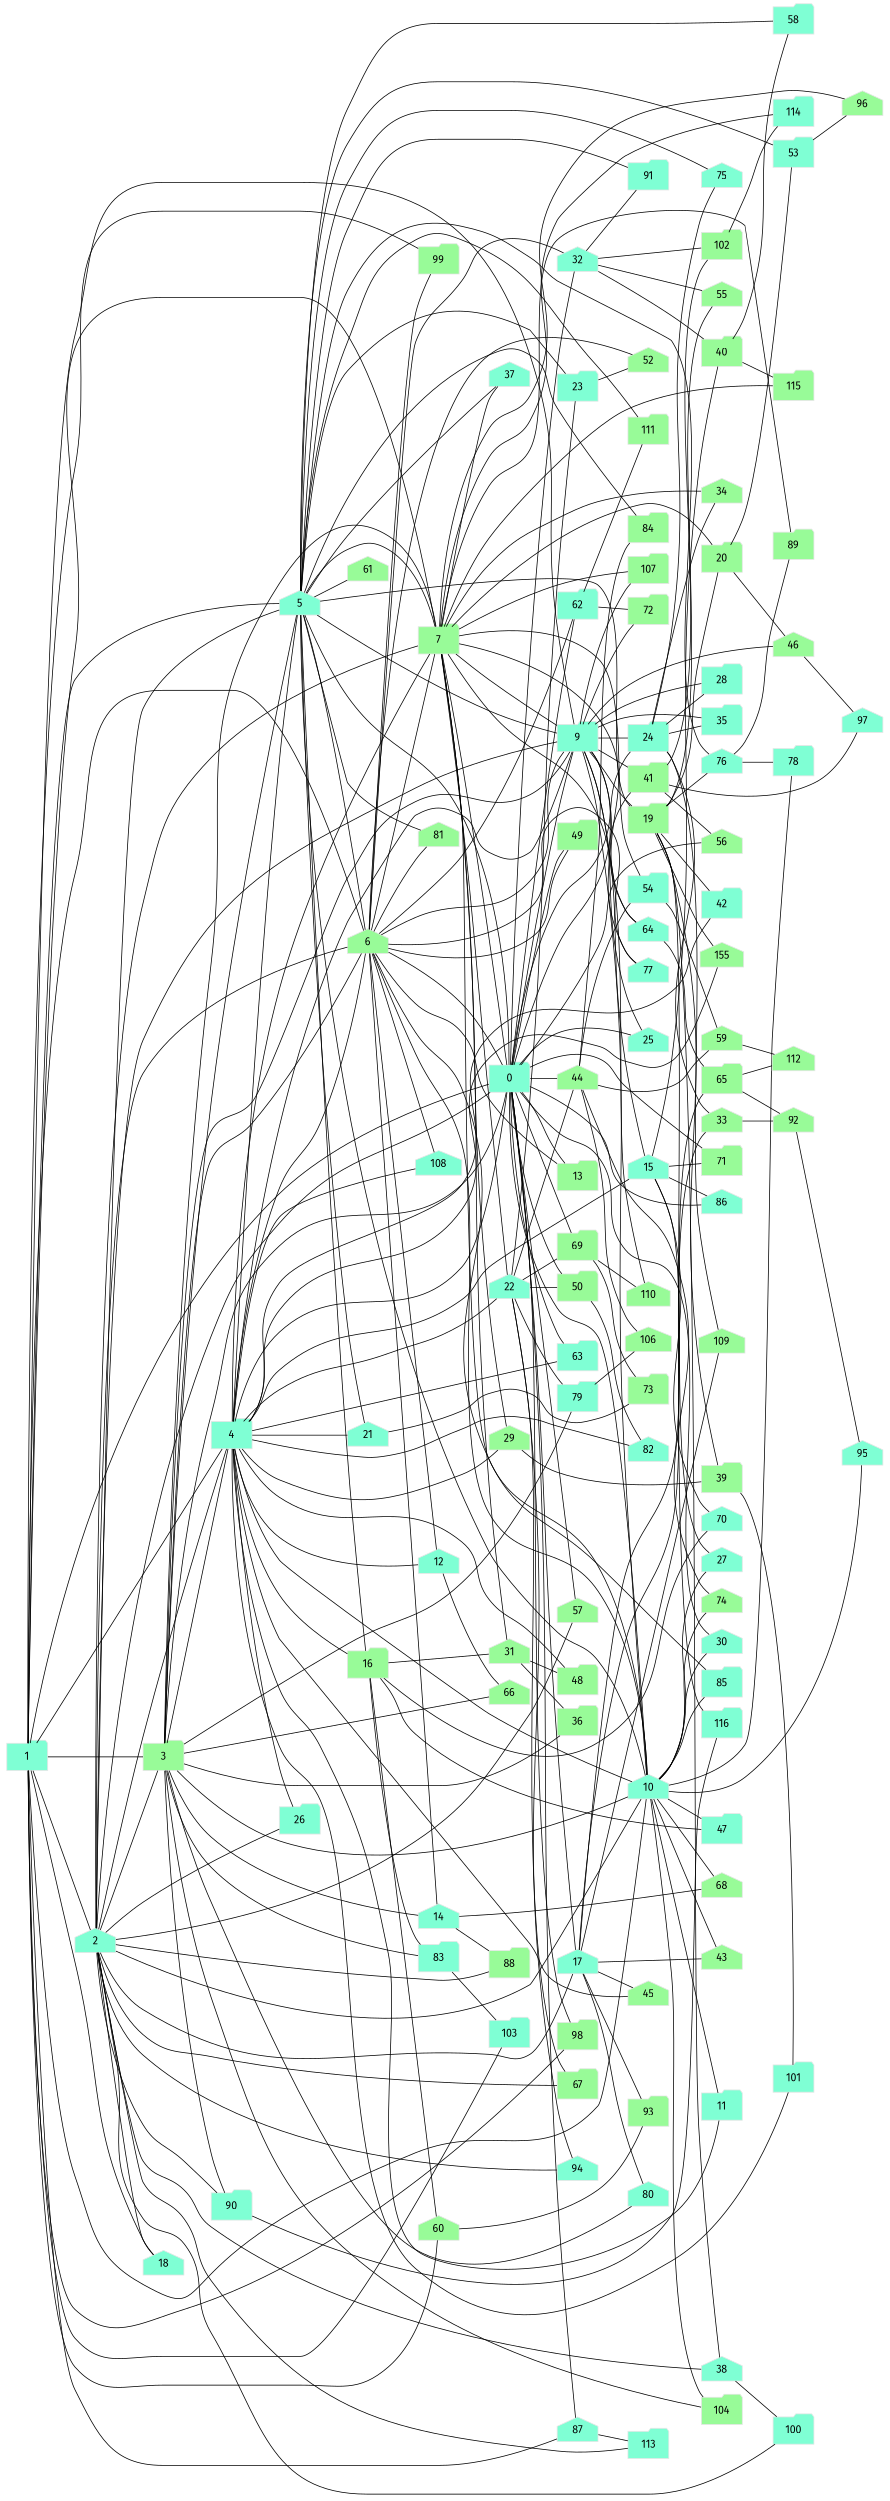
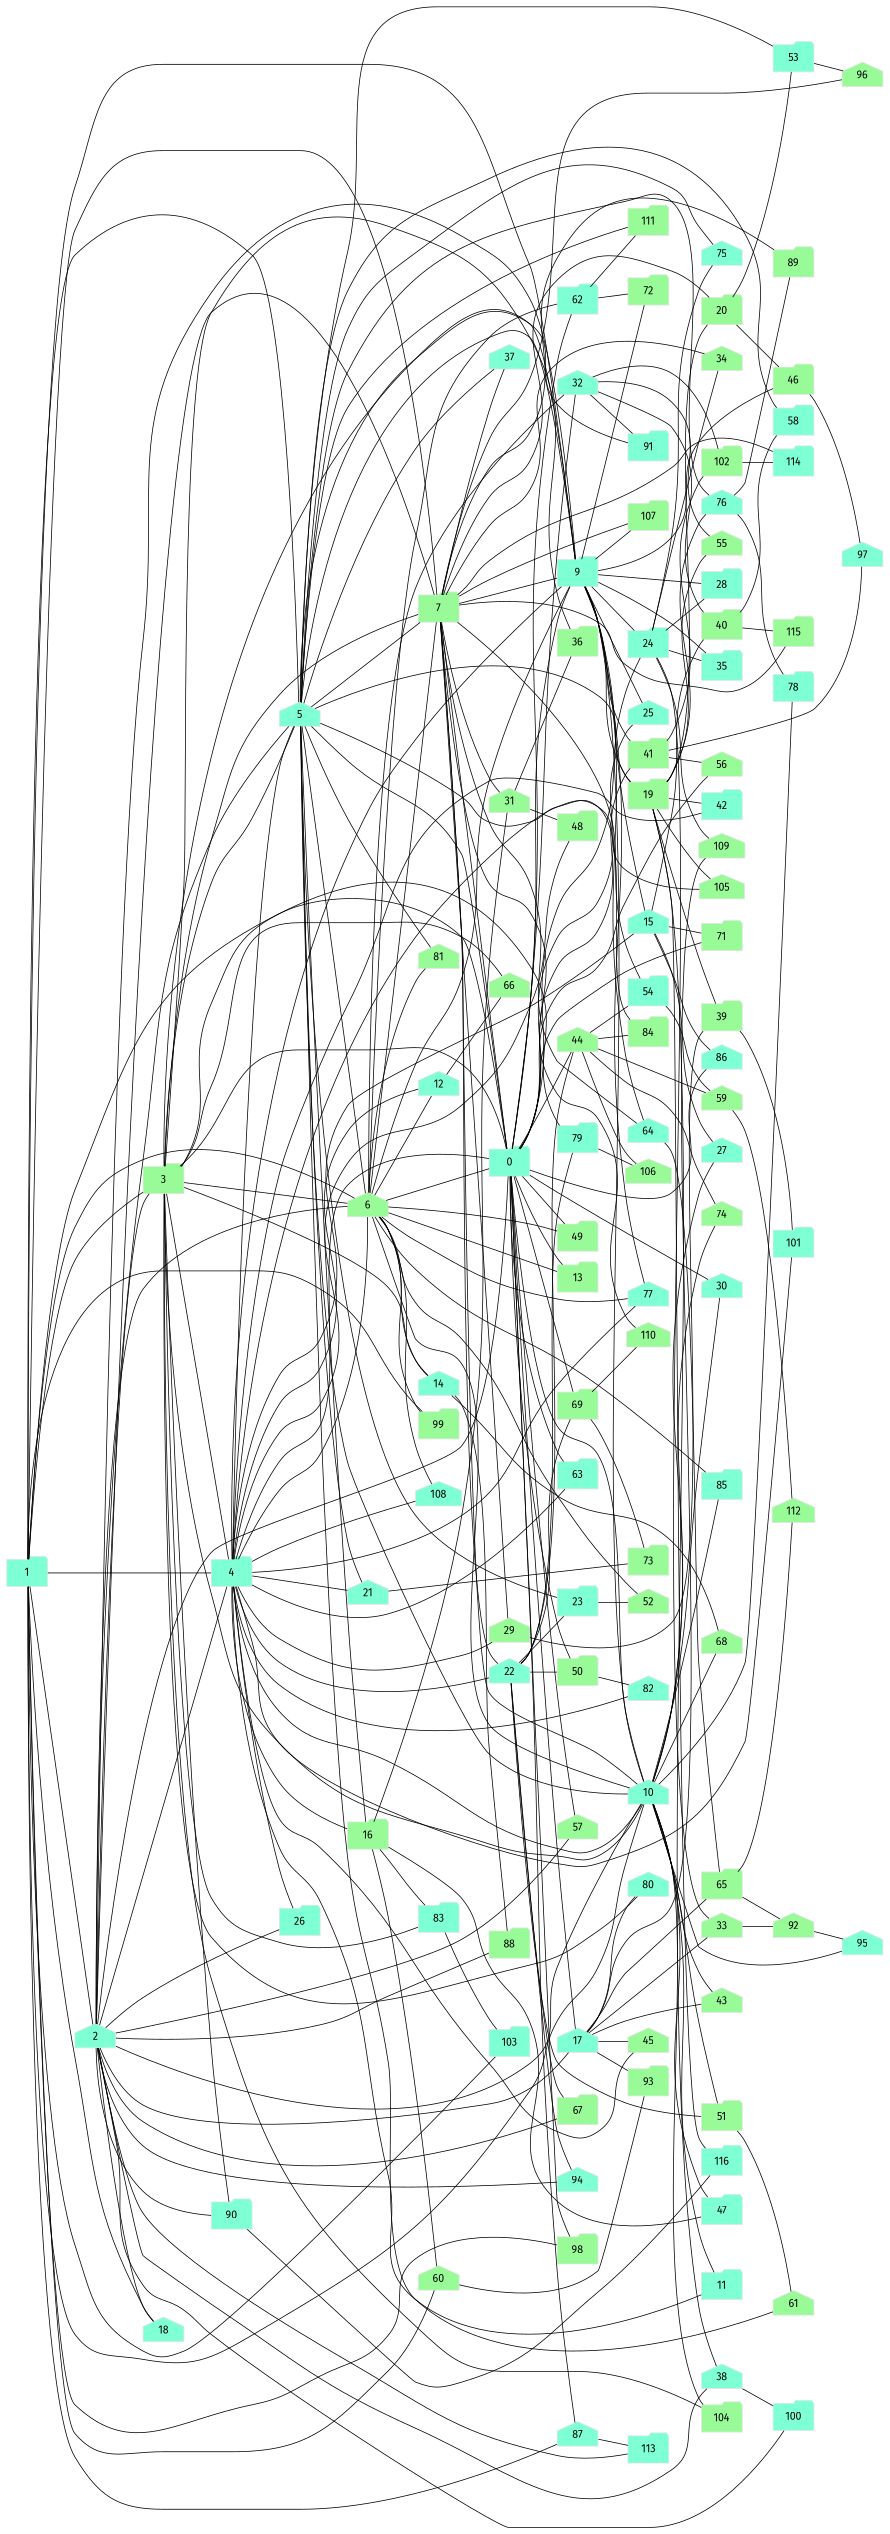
node "46": shape house -> folder
node "155": label "155" -> "105"
edge "7" -- "4": now "77" -- "4"
node "70": removed
node "51": added
